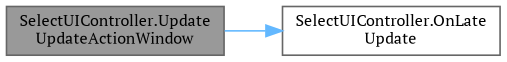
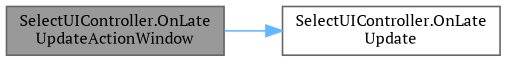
node "SelectUIController.Update UpdateActionWindow": label "SelectUIController.Update UpdateActionWindow" -> "SelectUIController.OnLate UpdateActionWindow"
